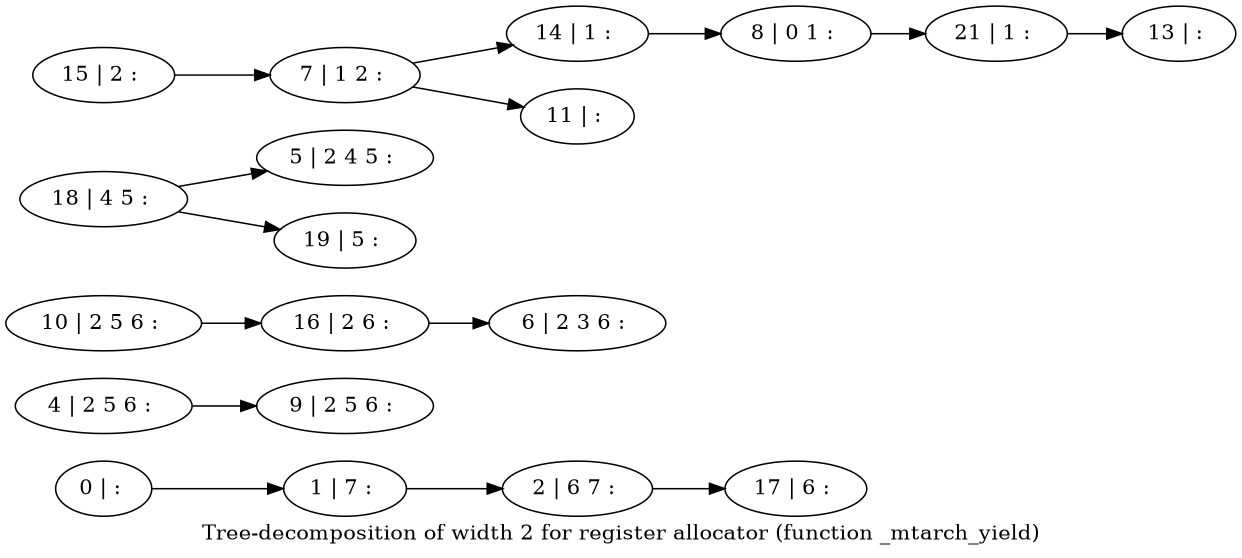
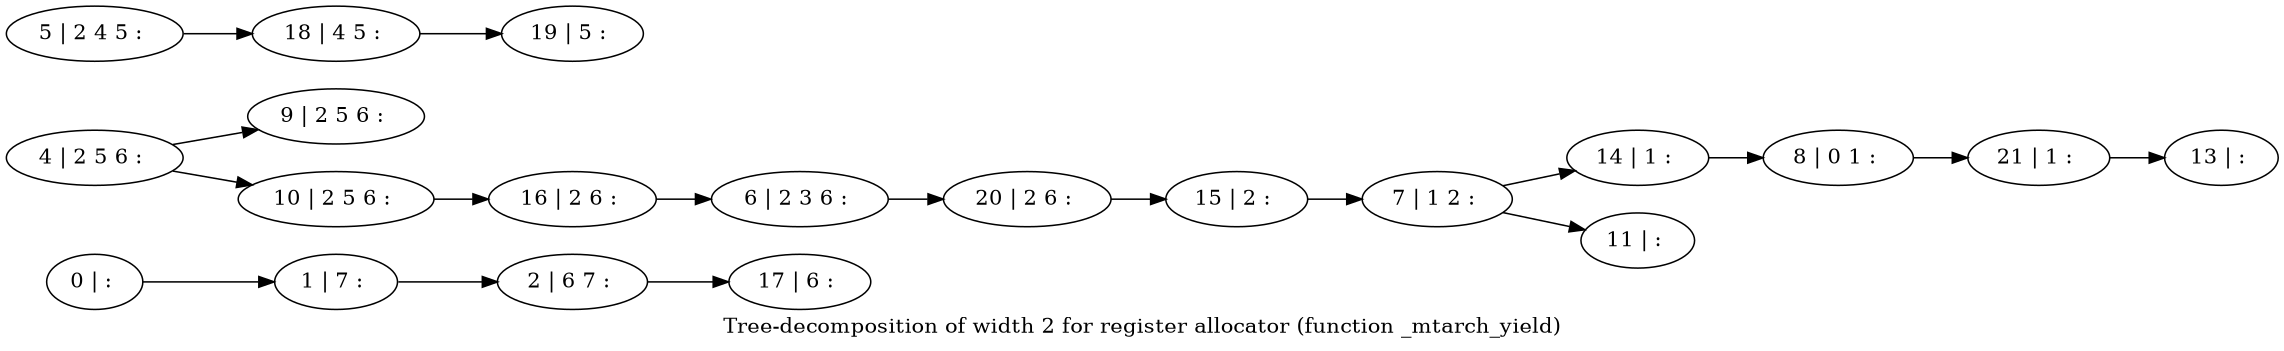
edge "4 | 2 5 6 :" -> "10 | 2 5 6 :": added
edge "18 | 4 5 :" -> "5 | 2 4 5 :": reversed
node "20 | 2 6 :": added
